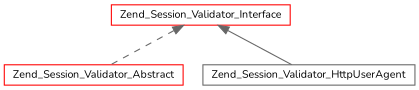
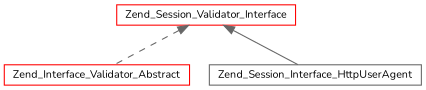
node "Zend_Session_Validator_Abstract": label "Zend_Session_Validator_Abstract" -> "Zend_Interface_Validator_Abstract"
node "Zend_Session_Validator_HttpUserAgent": label "Zend_Session_Validator_HttpUserAgent" -> "Zend_Session_Interface_HttpUserAgent"
